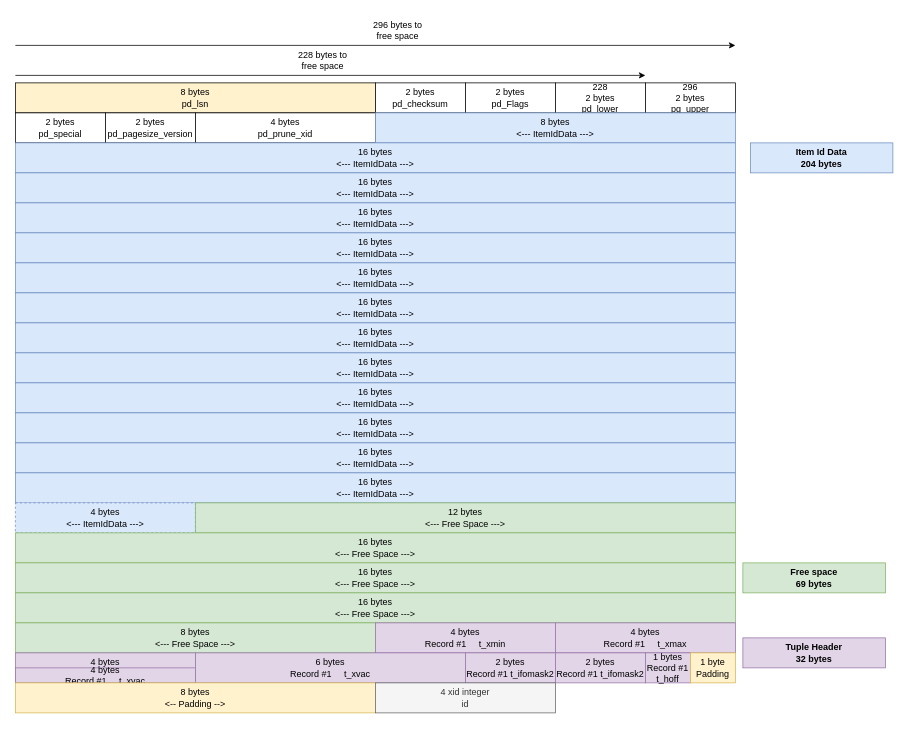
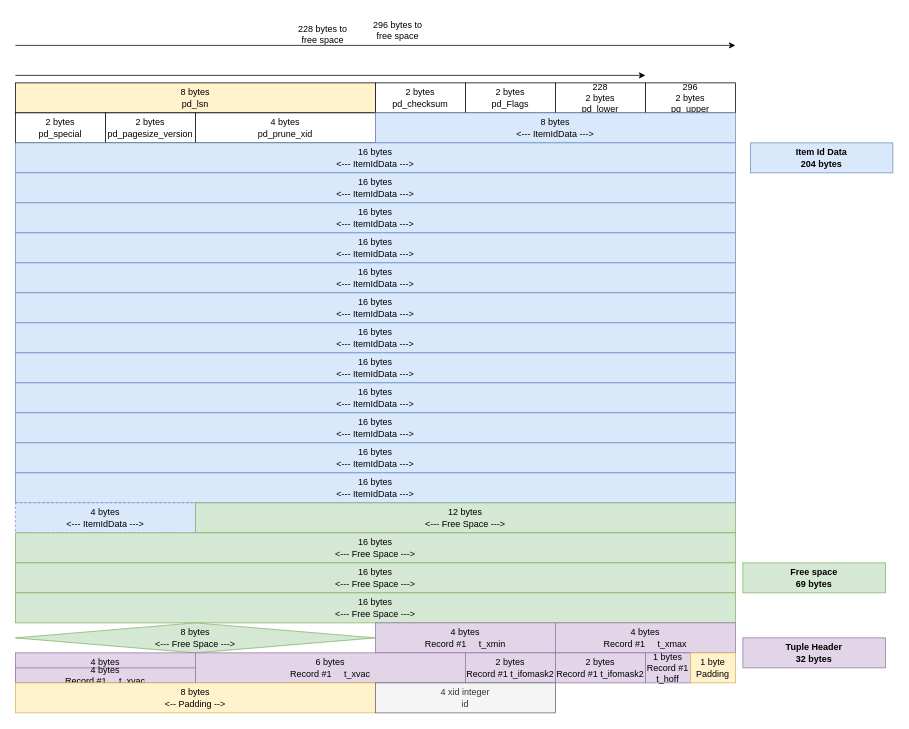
node "228 bytes to free space": moved (323, 60) -> (323, 34)
node "8 bytes <--- Free Space --->": shape rectangle -> diamond
